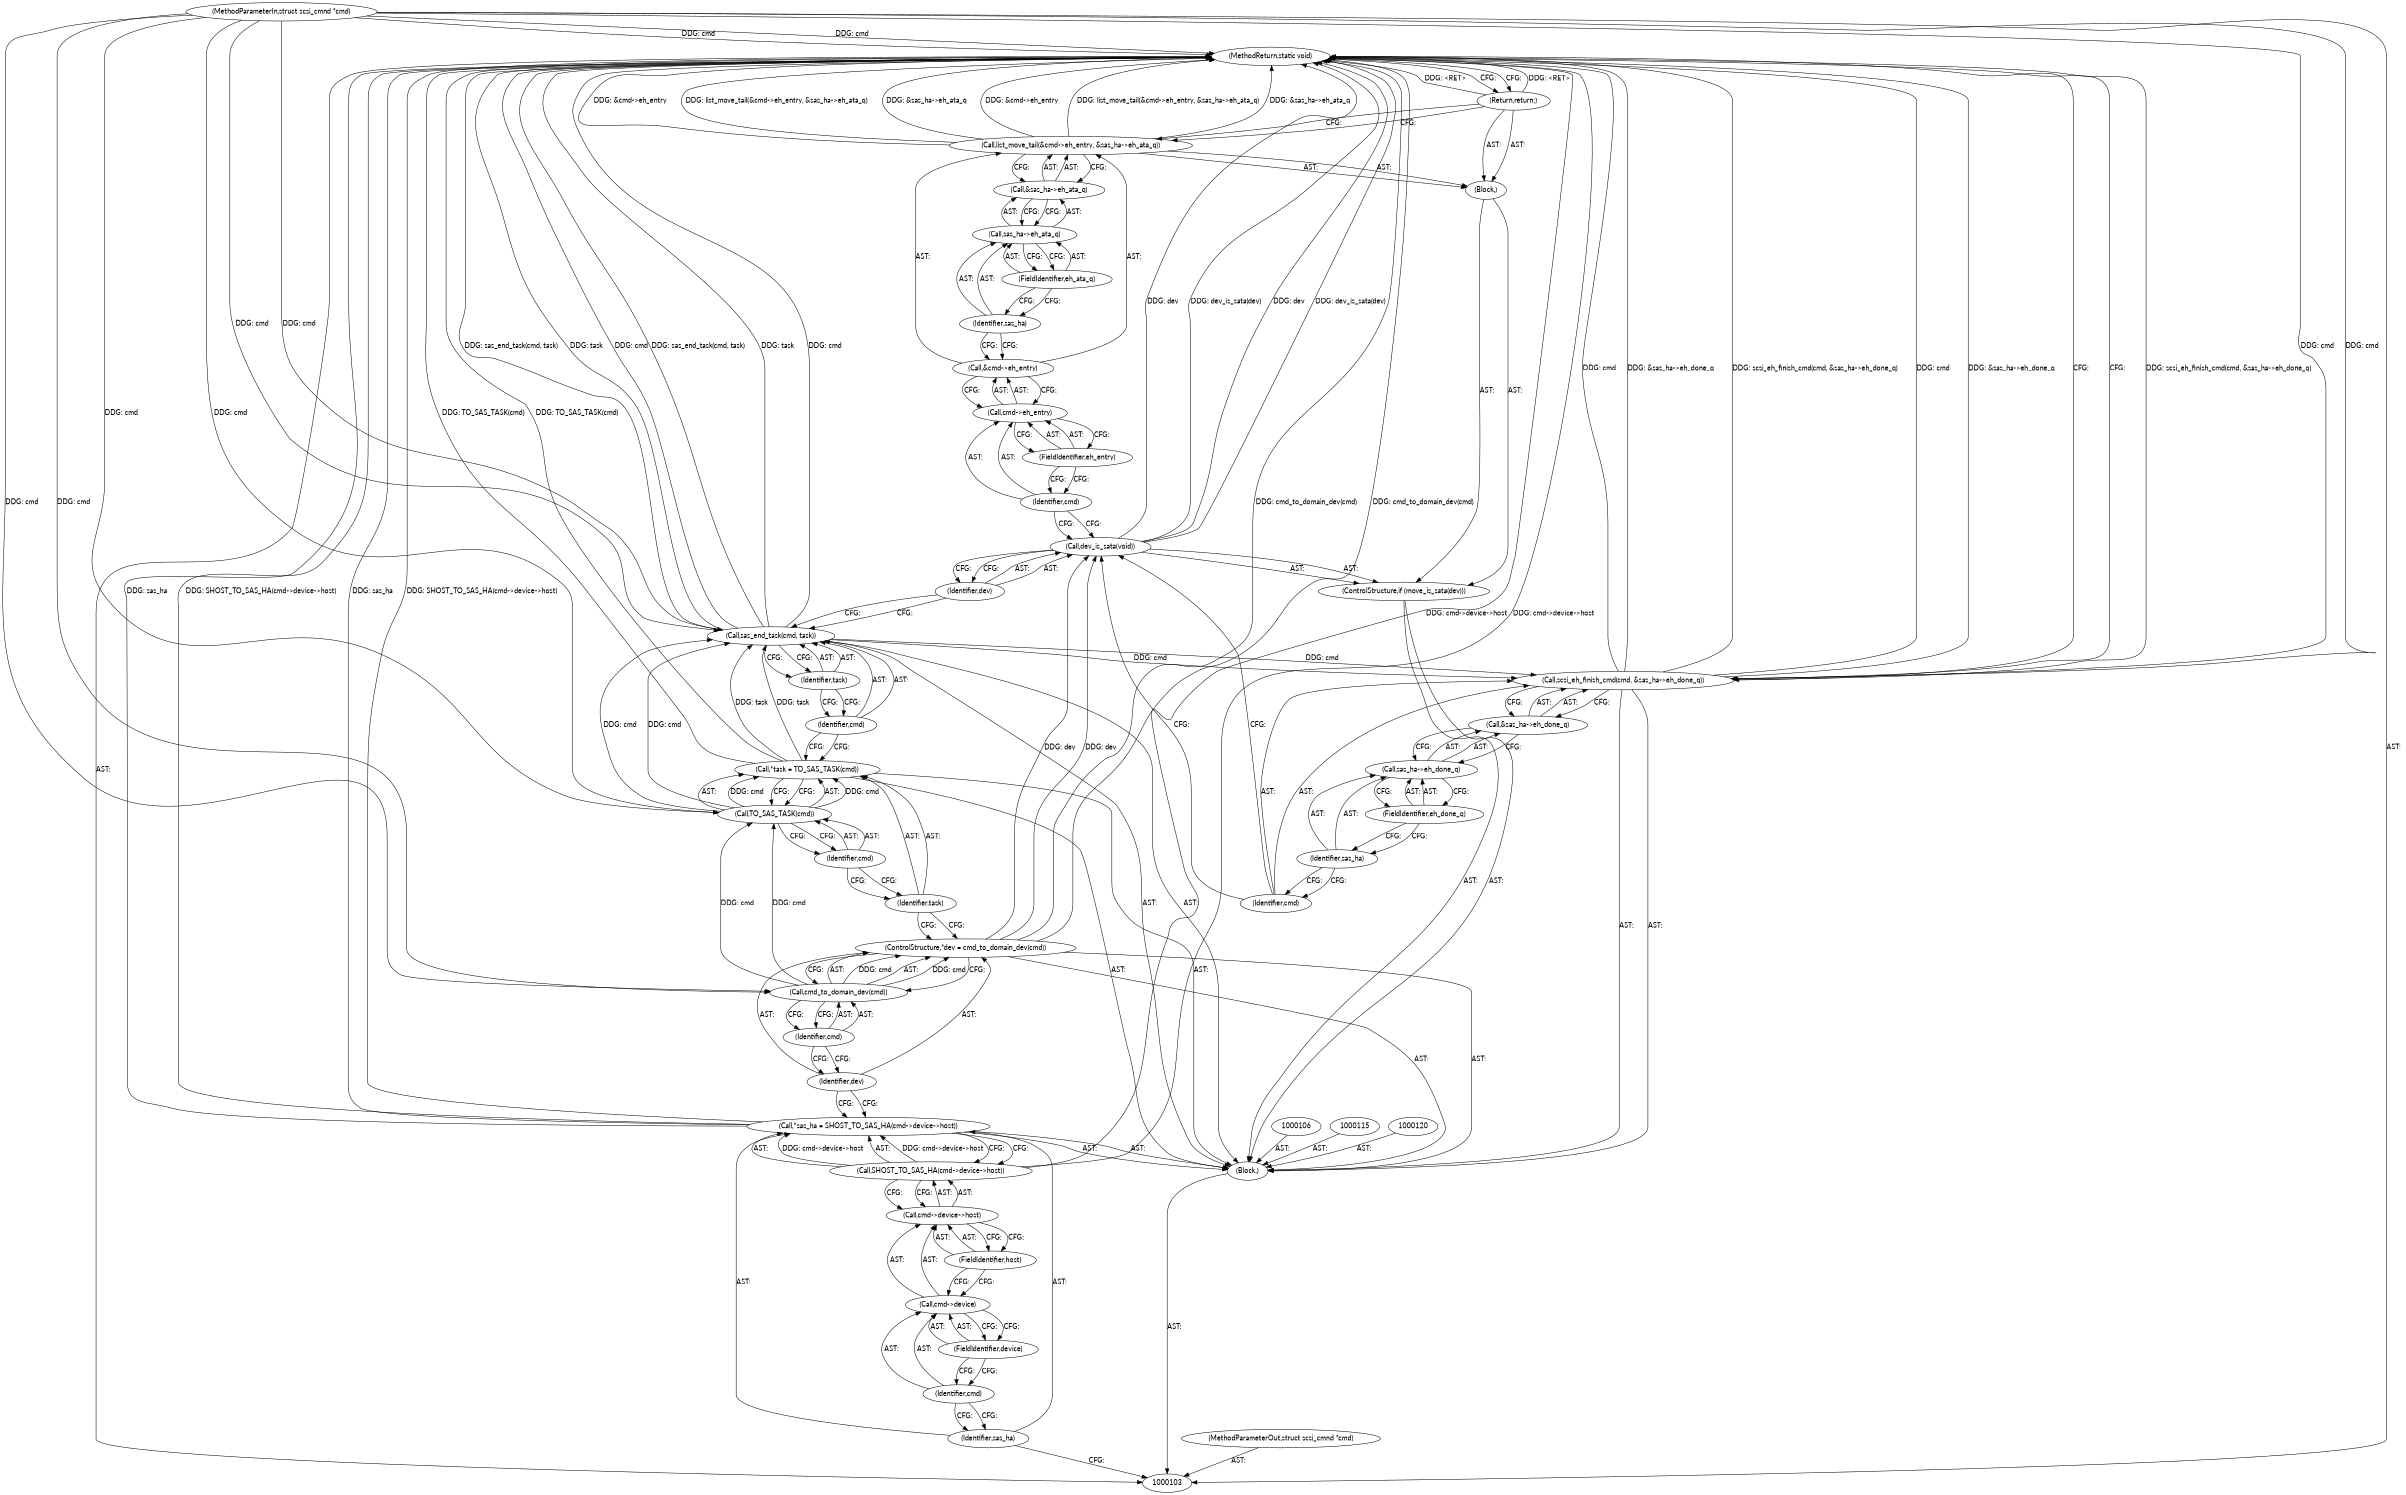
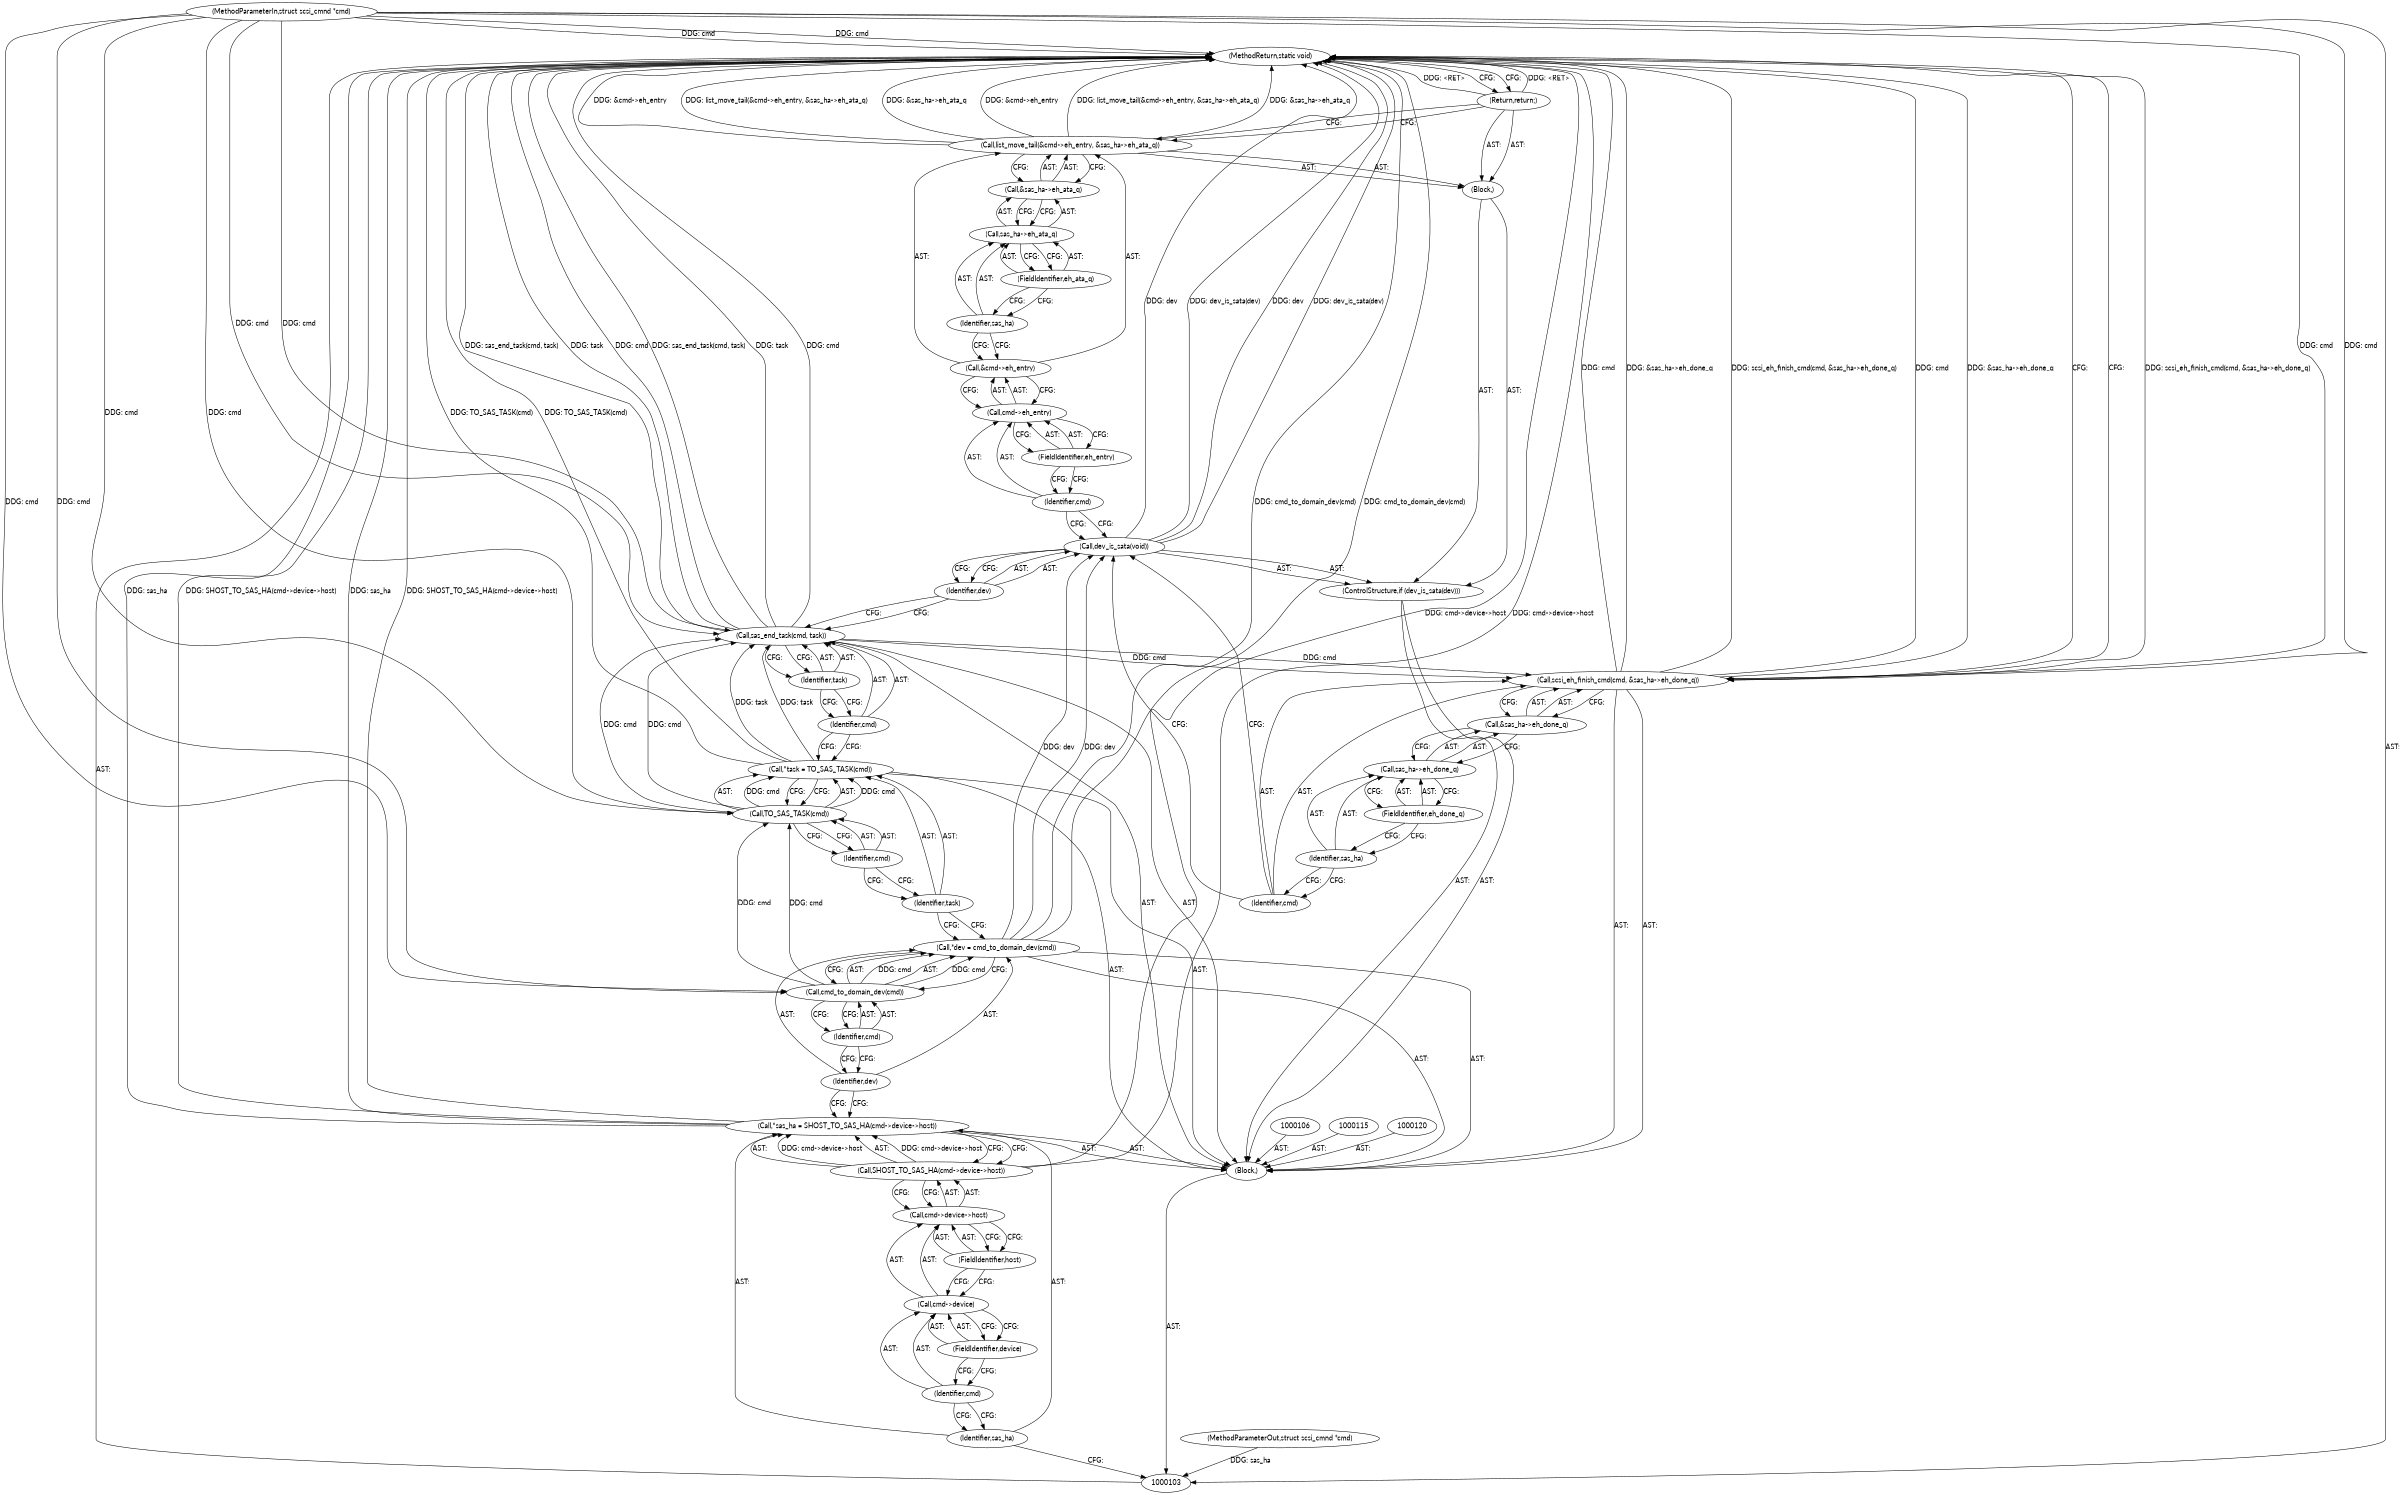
node "(ControlStructure,if (move_is_sata(dev)))": label "(ControlStructure,if (move_is_sata(dev)))" -> "(ControlStructure,if (dev_is_sata(dev)))"
edge "(MethodReturn,static void)" -> "1000103": reversed
node "(ControlStructure,*dev = cmd_to_domain_dev(cmd))": label "(ControlStructure,*dev = cmd_to_domain_dev(cmd))" -> "(Call,*dev = cmd_to_domain_dev(cmd))"
edge "(MethodParameterOut,struct scsi_cmnd *cmd)" -> "1000103": label "AST: " -> "DDG: sas_ha"
